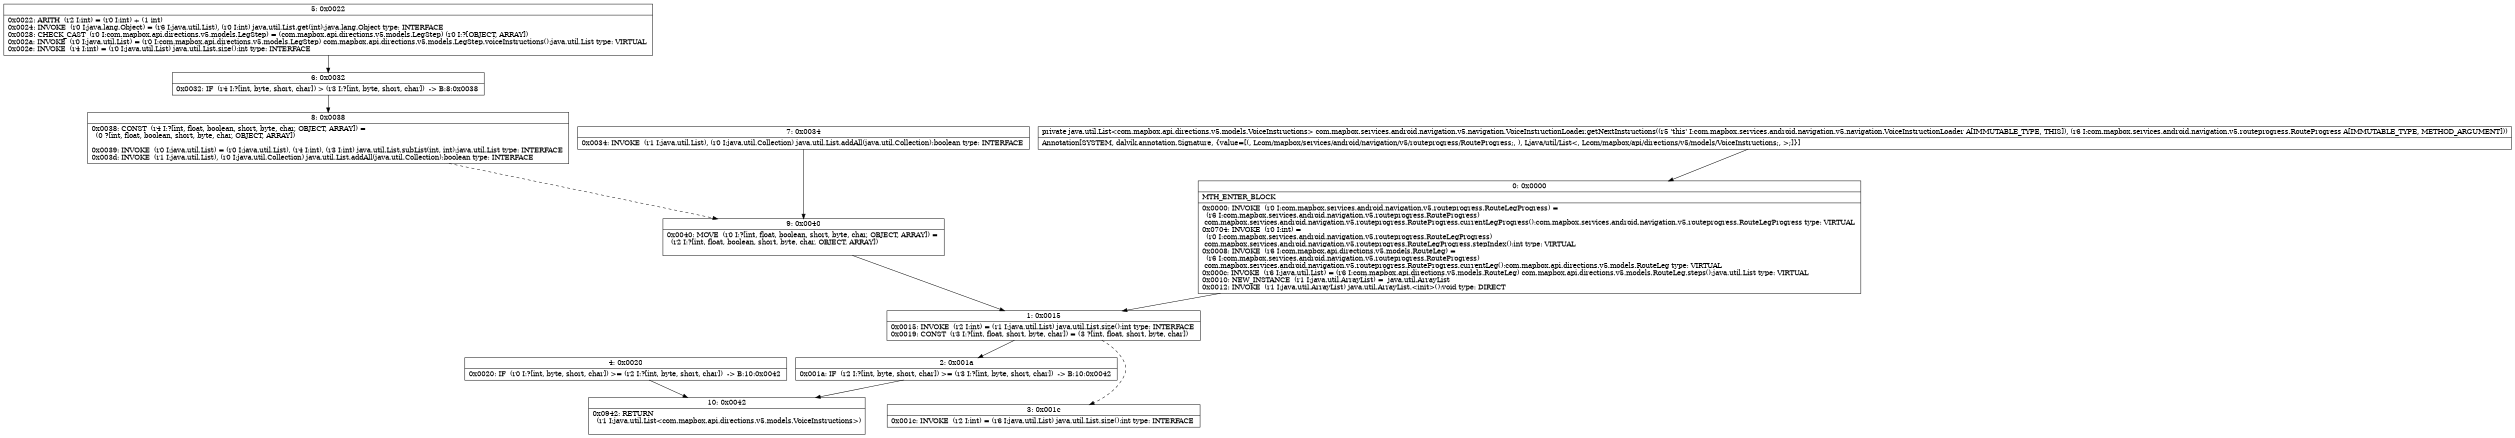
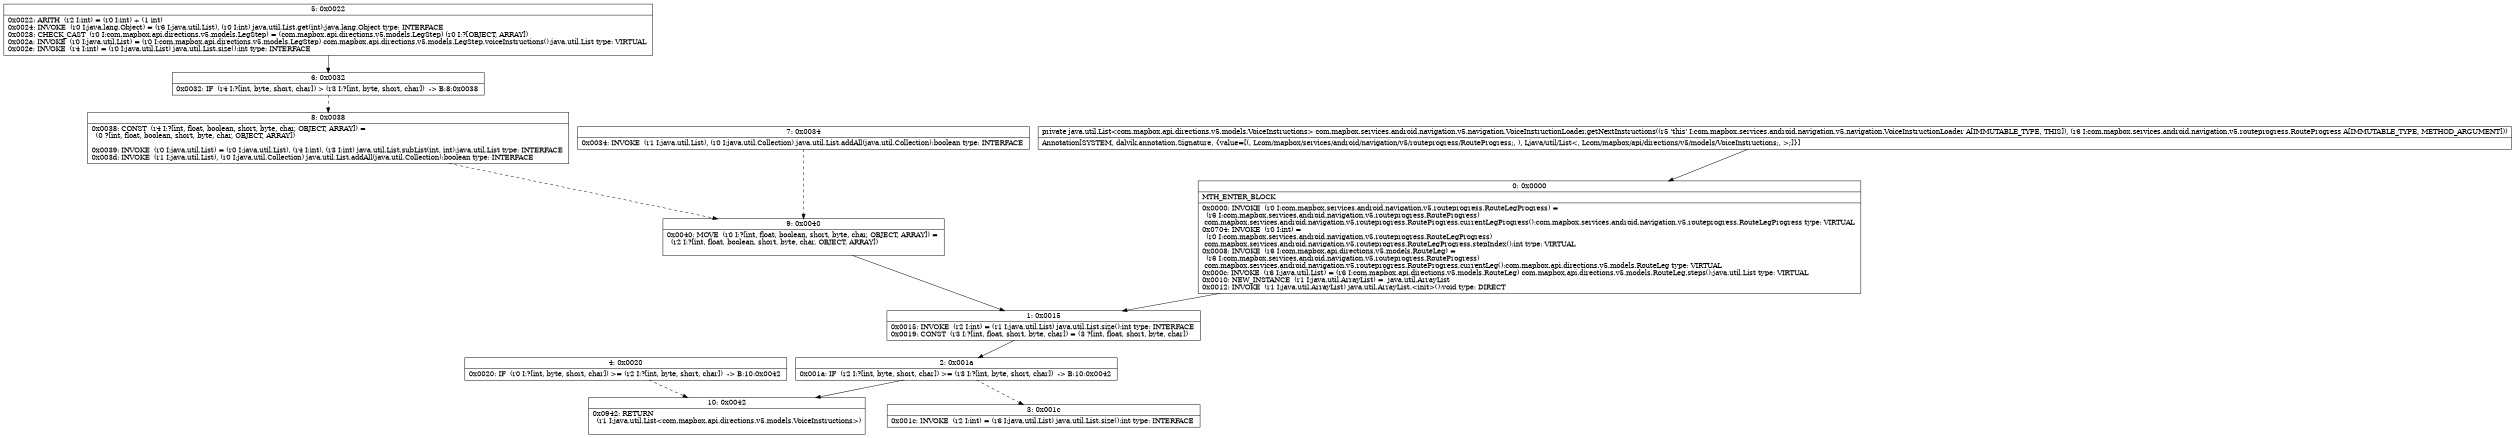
edge "6: 0x0032" -> "8: 0x0038": style solid -> dashed
edge "7: 0x0034" -> "9: 0x0040": style solid -> dashed
edge "1: 0x0015" -> "3: 0x001c": now "2: 0x001a" -> "3: 0x001c"
edge "4: 0x0020" -> "10: 0x0042": style solid -> dashed
